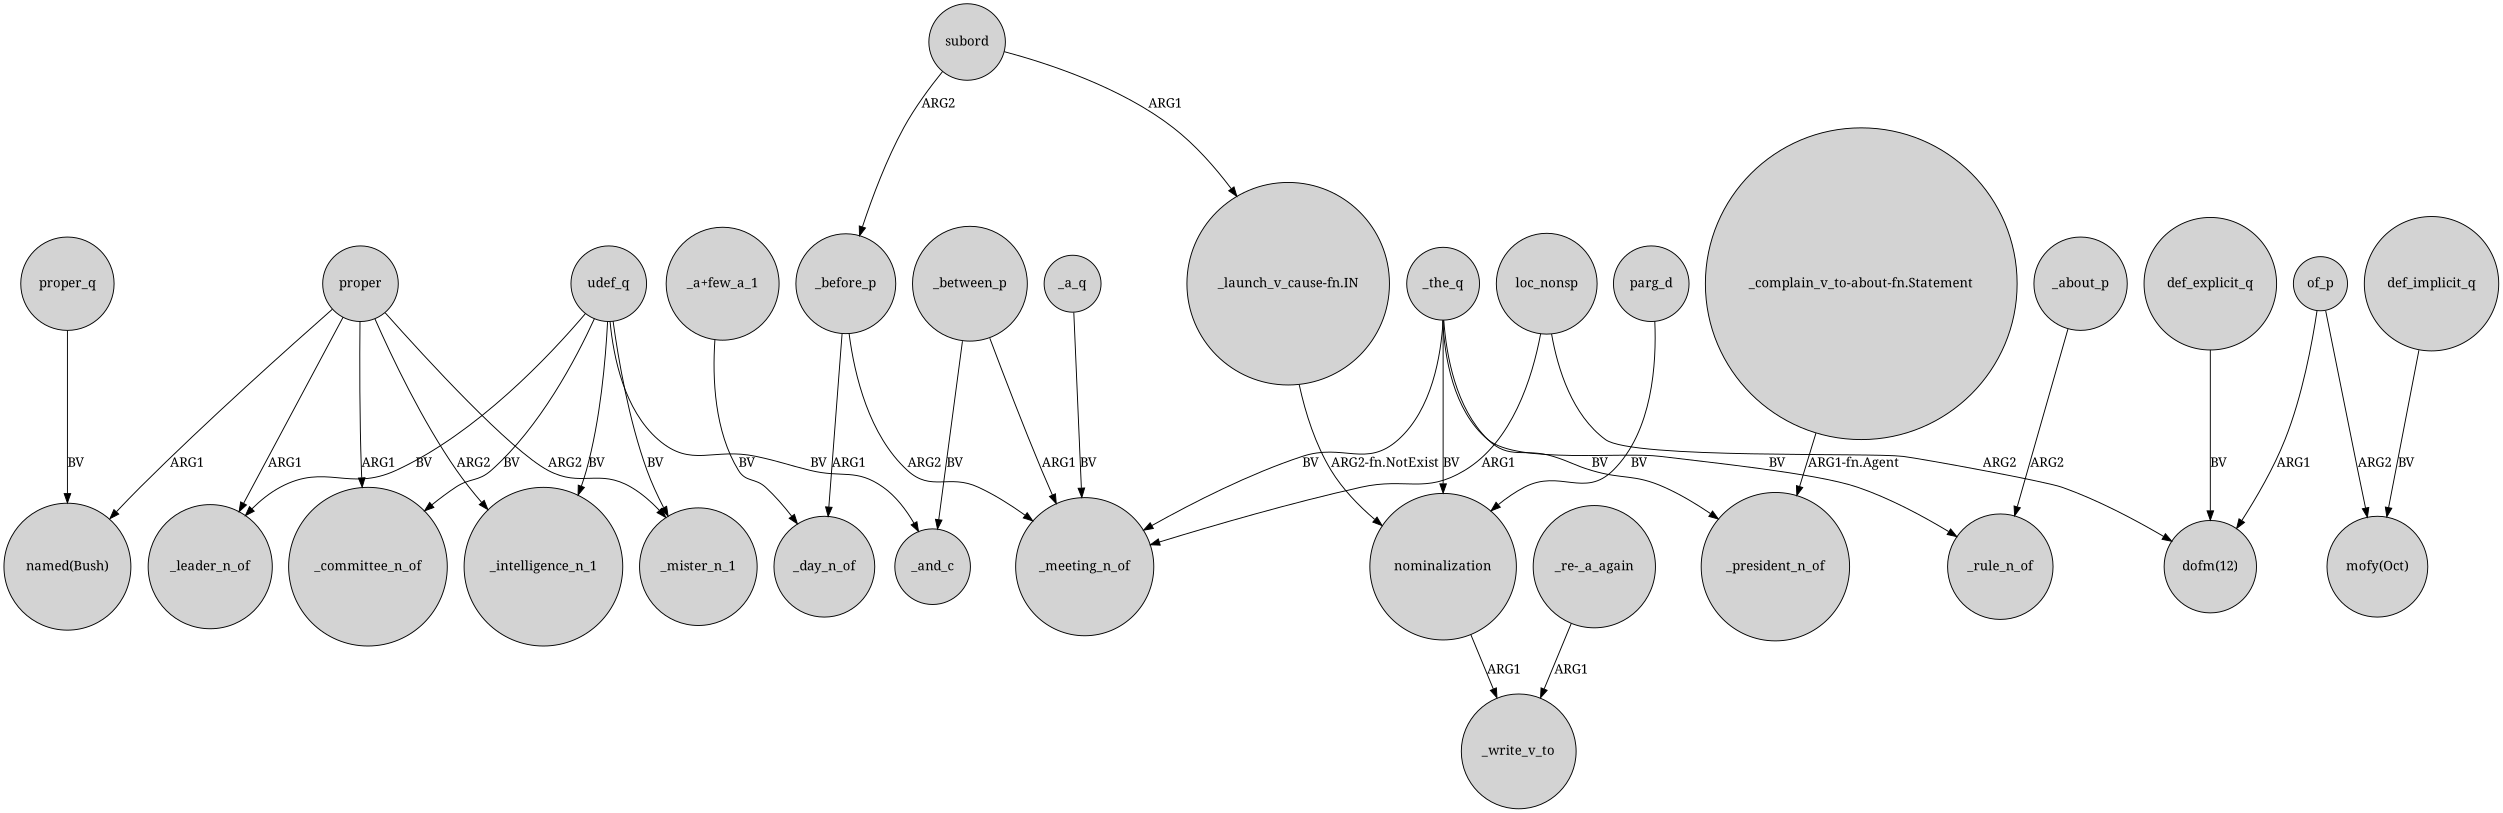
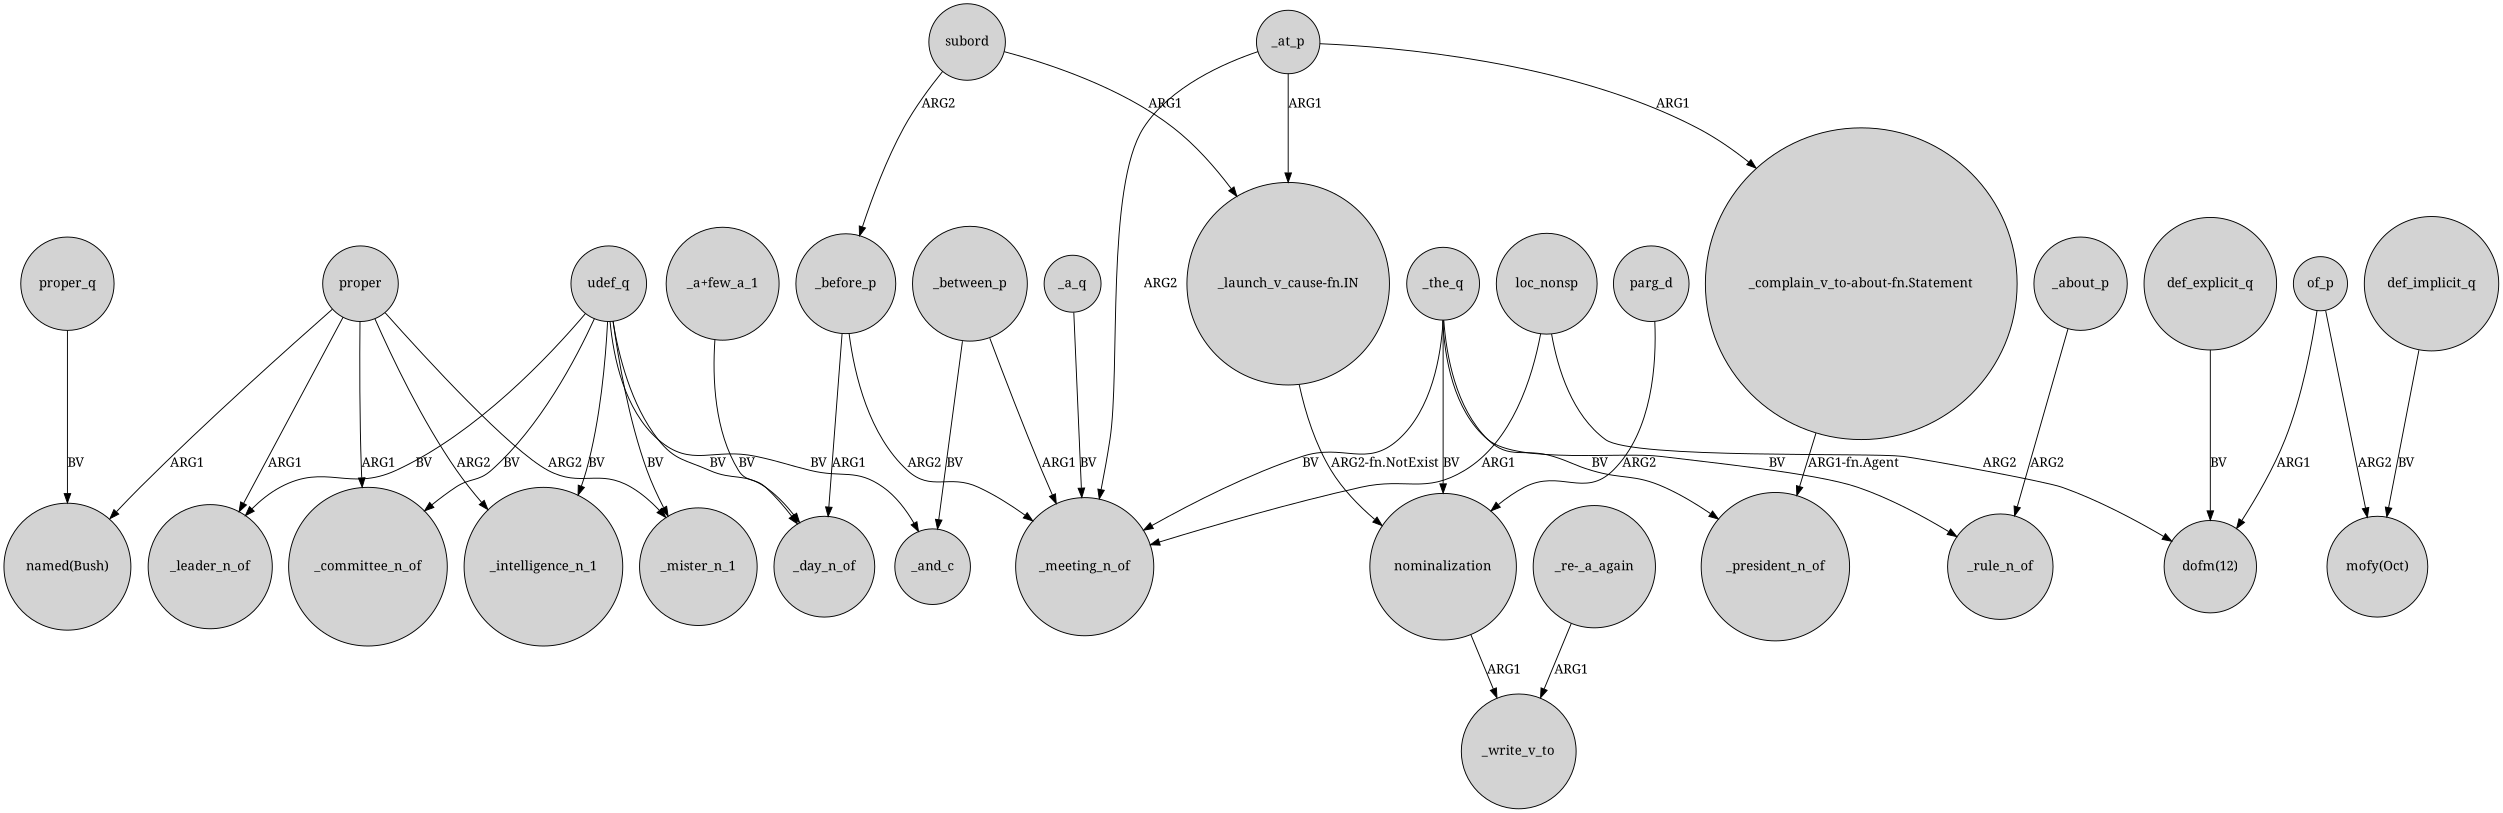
node "_at_p": added
edge "udef_q" -> "_day_n_of": added, label "BV"
edge "parg_d" -> "nominalization": label "BV" -> "ARG2"
